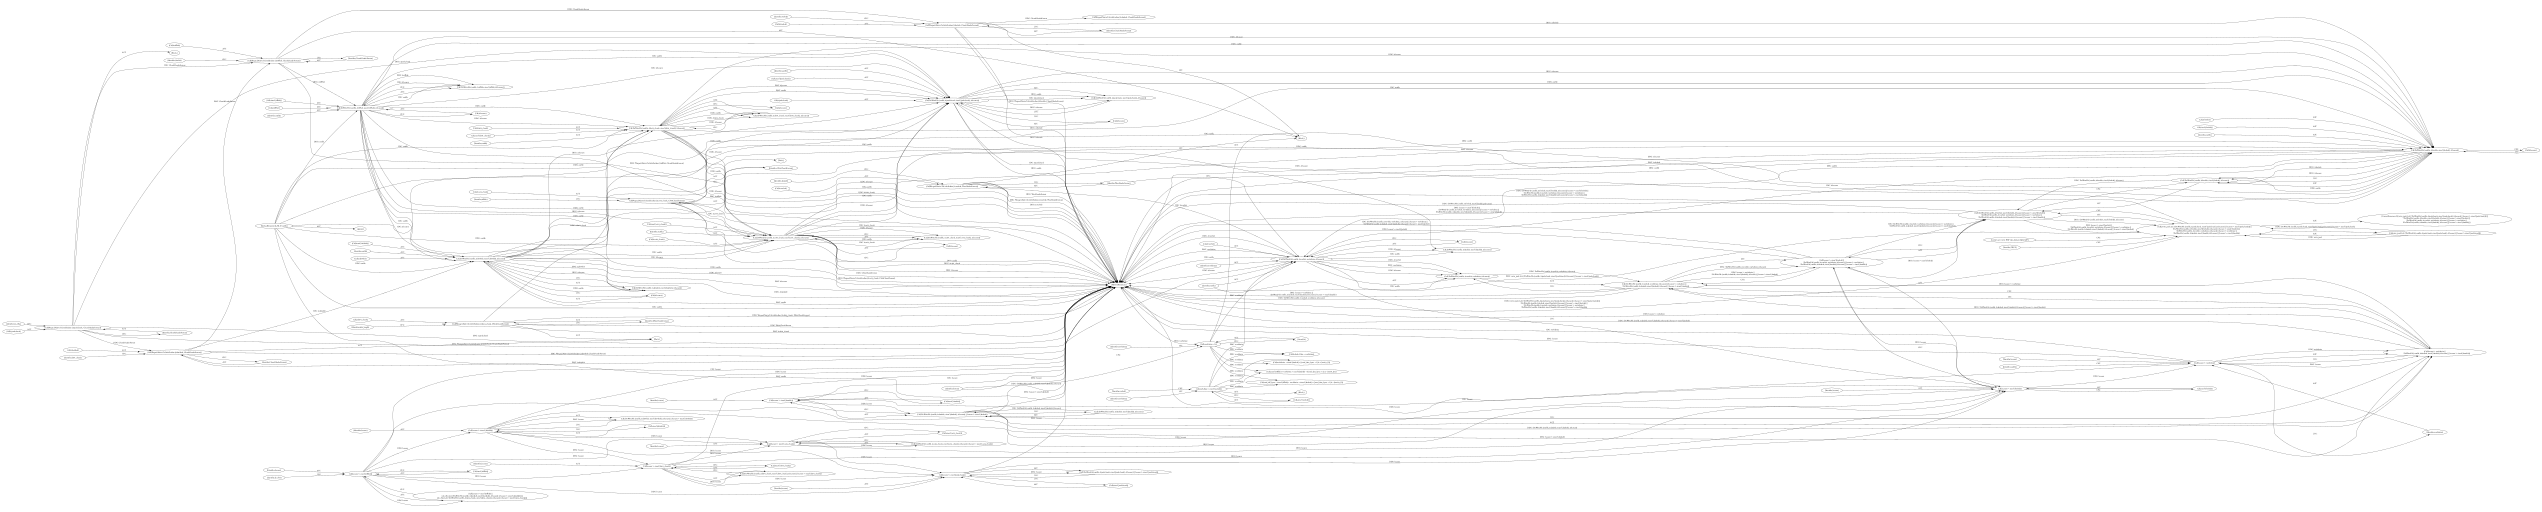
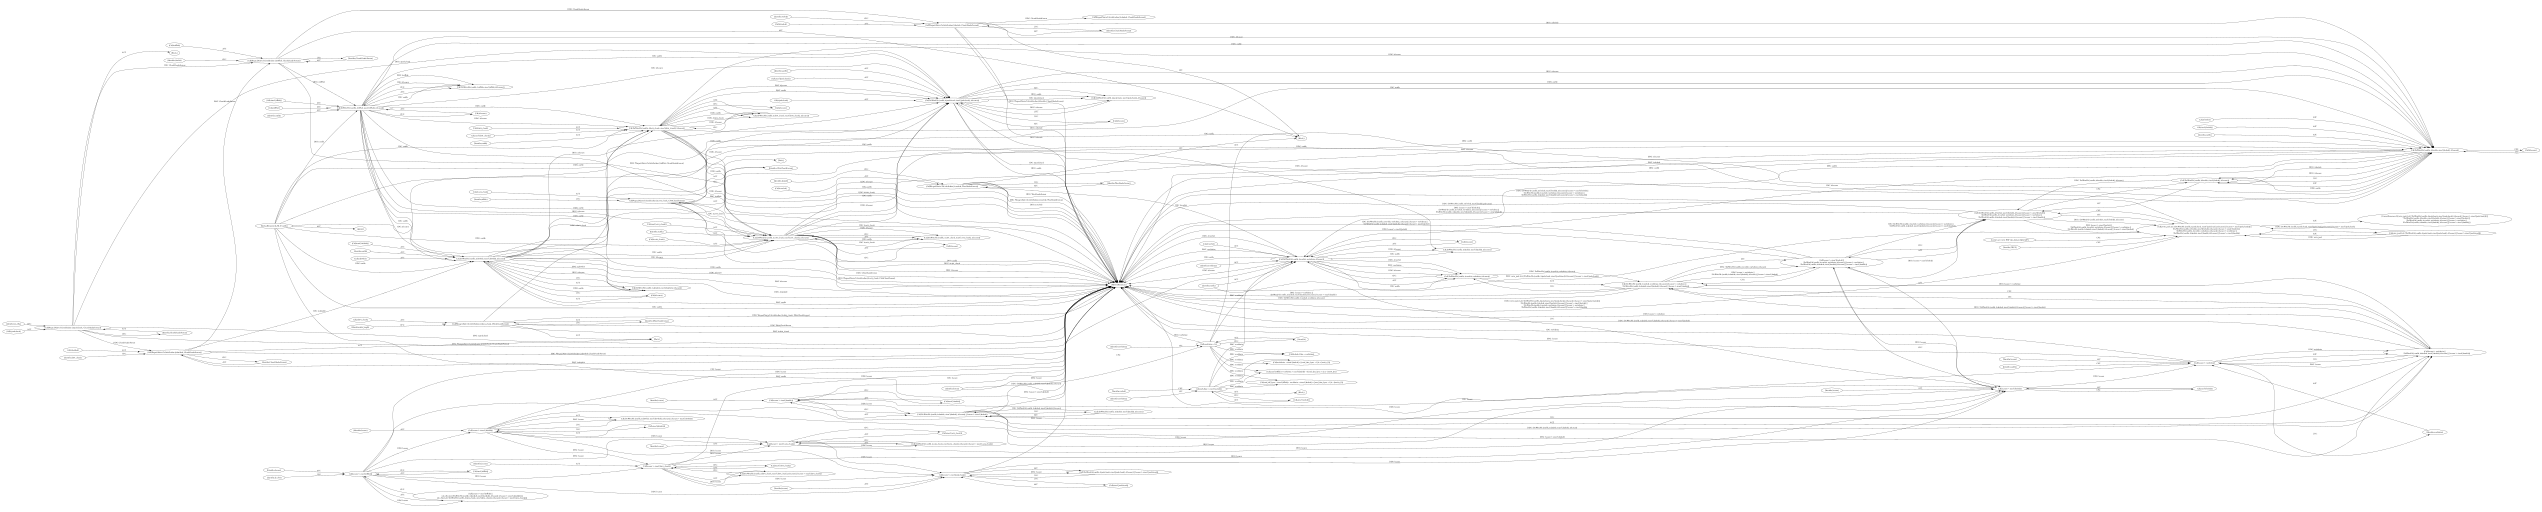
edge "(Identifier,WaveHeaderFormat)" -> "(Call,DoWriteFile (outfile, &wavhdr, wavhdrsize, &bcount))": now "(Call,!DoWriteFile (outfile, &wavhdr, wavhdrsize, &bcount))" -> "(Call,DoWriteFile (outfile, &wavhdr, wavhdrsize, &bcount))"
edge "(MethodReturn,int)" -> "(Call,wavhdrsize = 16)": reversed
